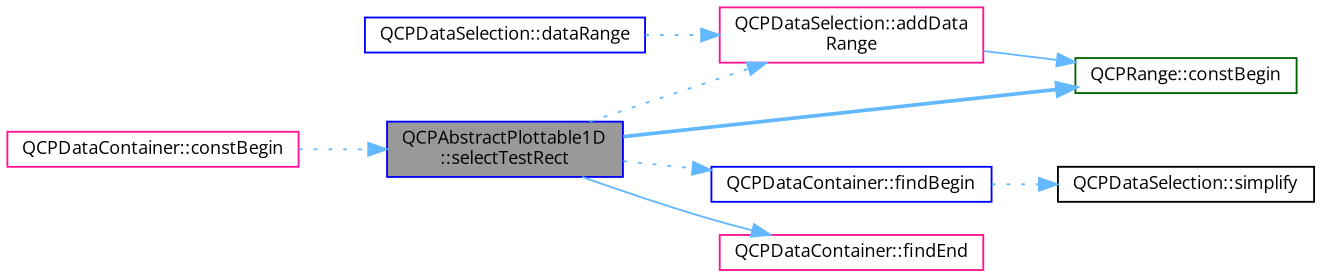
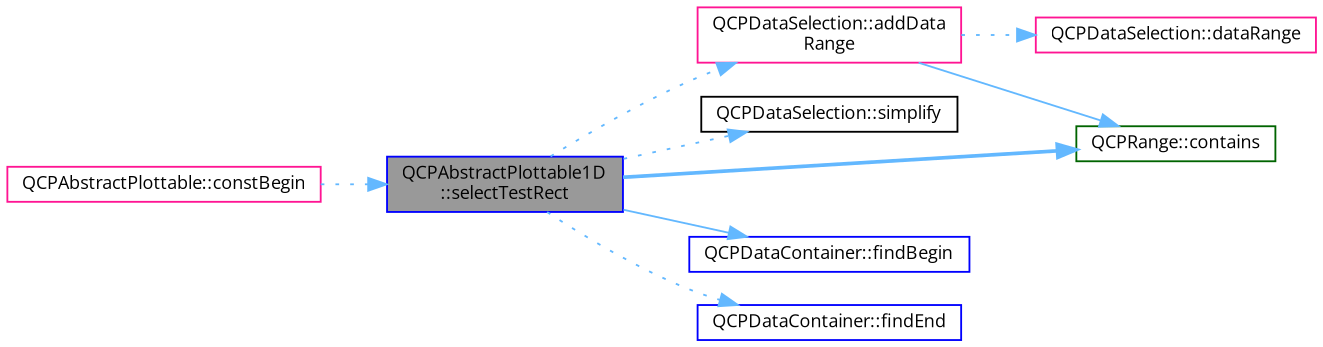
node "QCPDataSelection::dataRange": color blue -> deeppink
edge "QCPDataSelection::dataRange" -> "QCPDataSelection::addData Range": reversed
node "QCPRange::constBegin": label "QCPRange::constBegin" -> "QCPRange::contains"
node "QCPDataContainer::constBegin": label "QCPDataContainer::constBegin" -> "QCPAbstractPlottable::constBegin"
edge "QCPAbstractPlottable1D ::selectTestRect" -> "QCPDataContainer::findBegin": style dotted -> solid
edge "QCPDataContainer::findBegin" -> "QCPDataSelection::simplify": now "QCPAbstractPlottable1D ::selectTestRect" -> "QCPDataSelection::simplify"
edge "QCPAbstractPlottable1D ::selectTestRect" -> "QCPDataContainer::findEnd": style solid -> dotted
node "QCPDataContainer::findEnd": color deeppink -> blue
